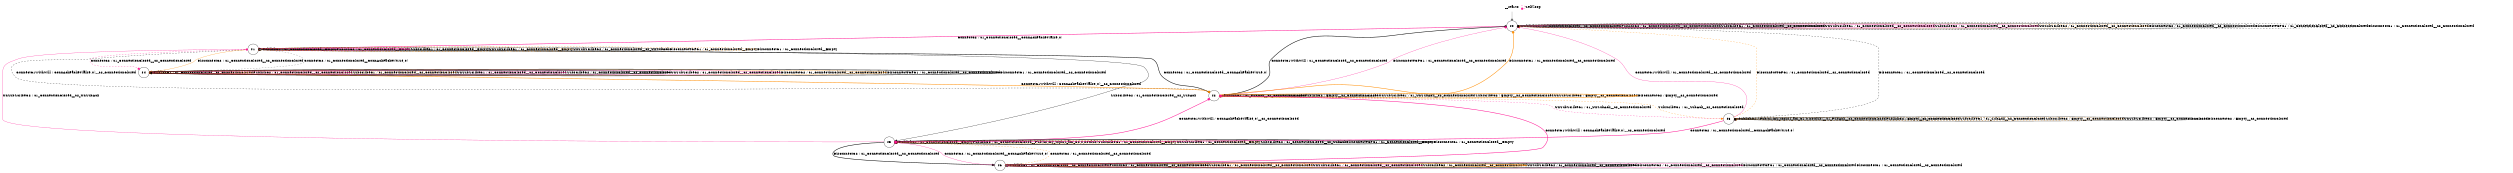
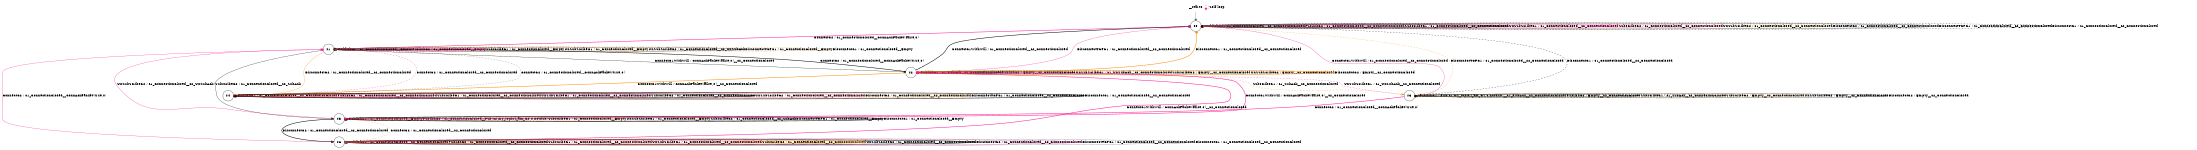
edge "s4" -> "s2": reversed
edge "s1" -> "s2": style dashed -> solid
edge "s5" -> "s1": arrowhead dot -> normal
edge "s6" -> "s5": now "s6" -> "s1"
